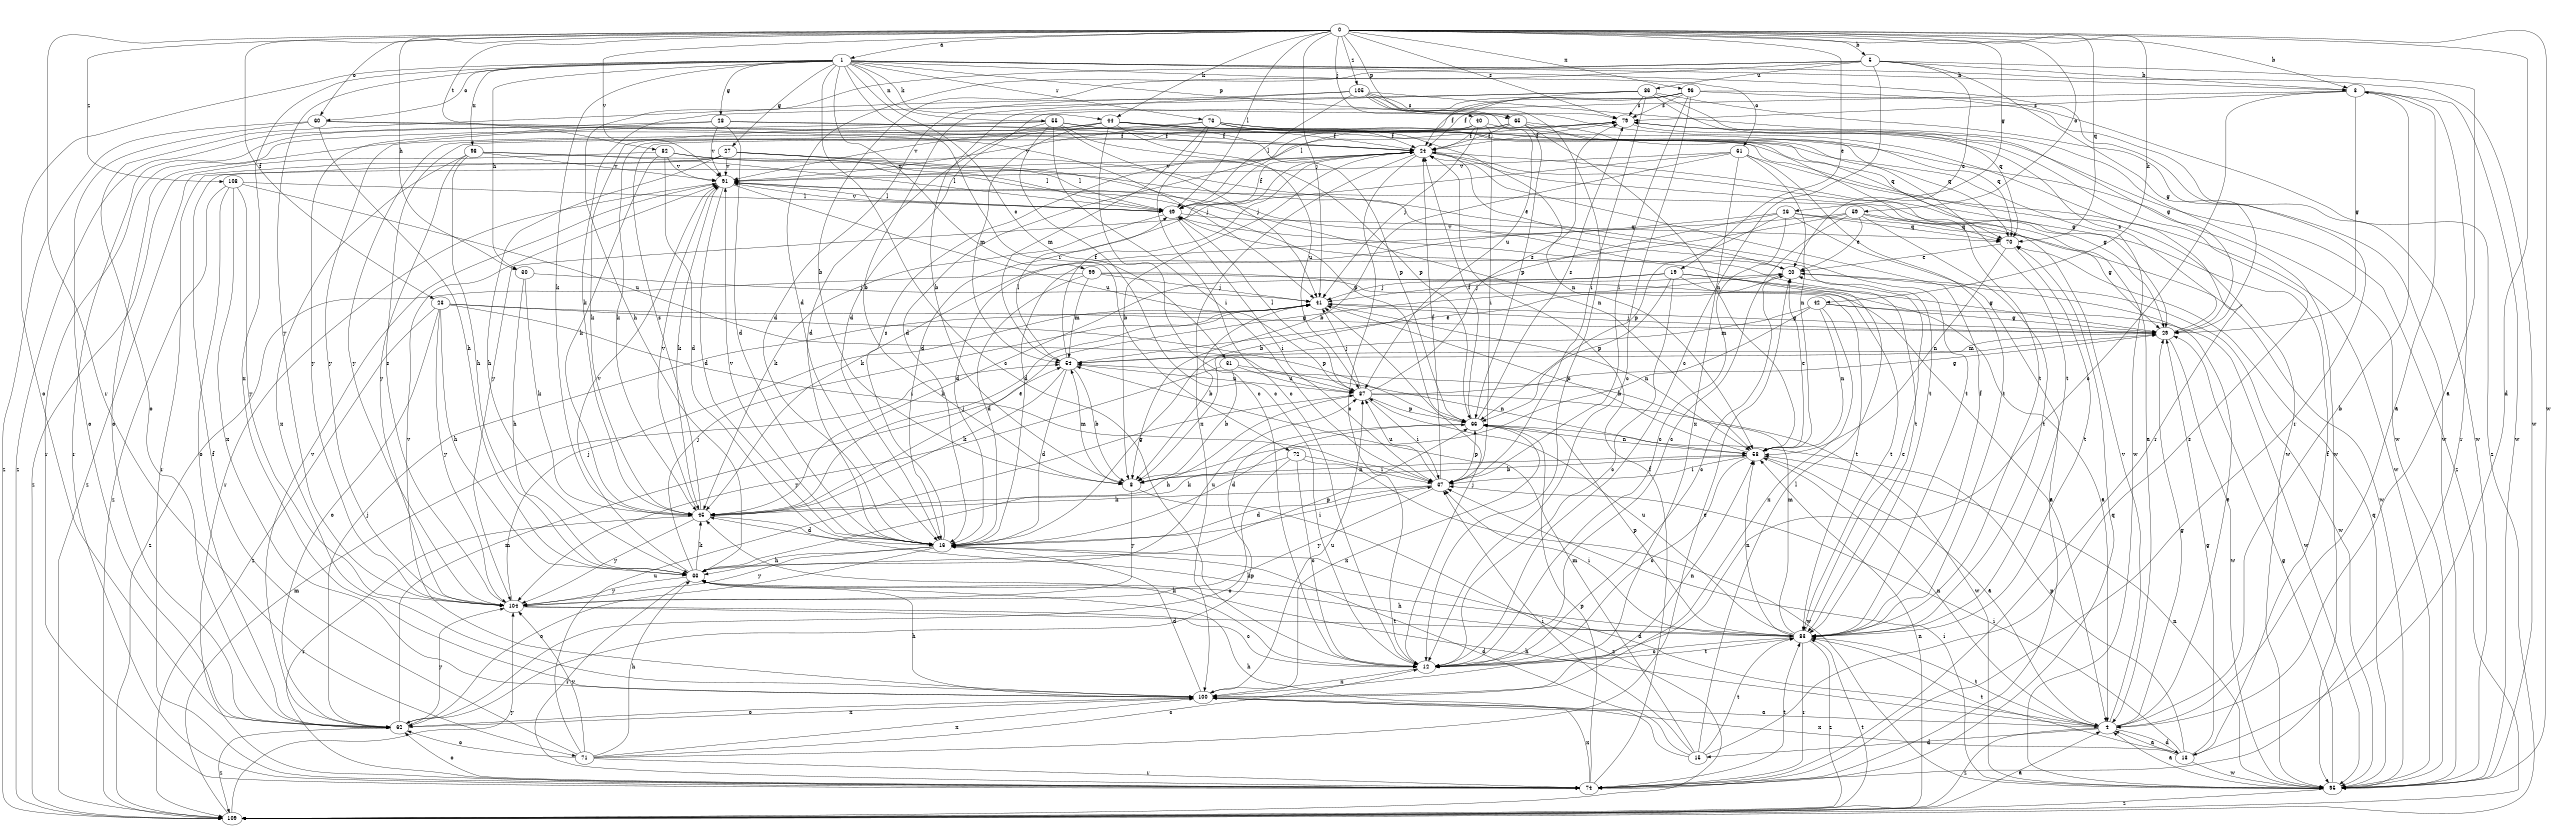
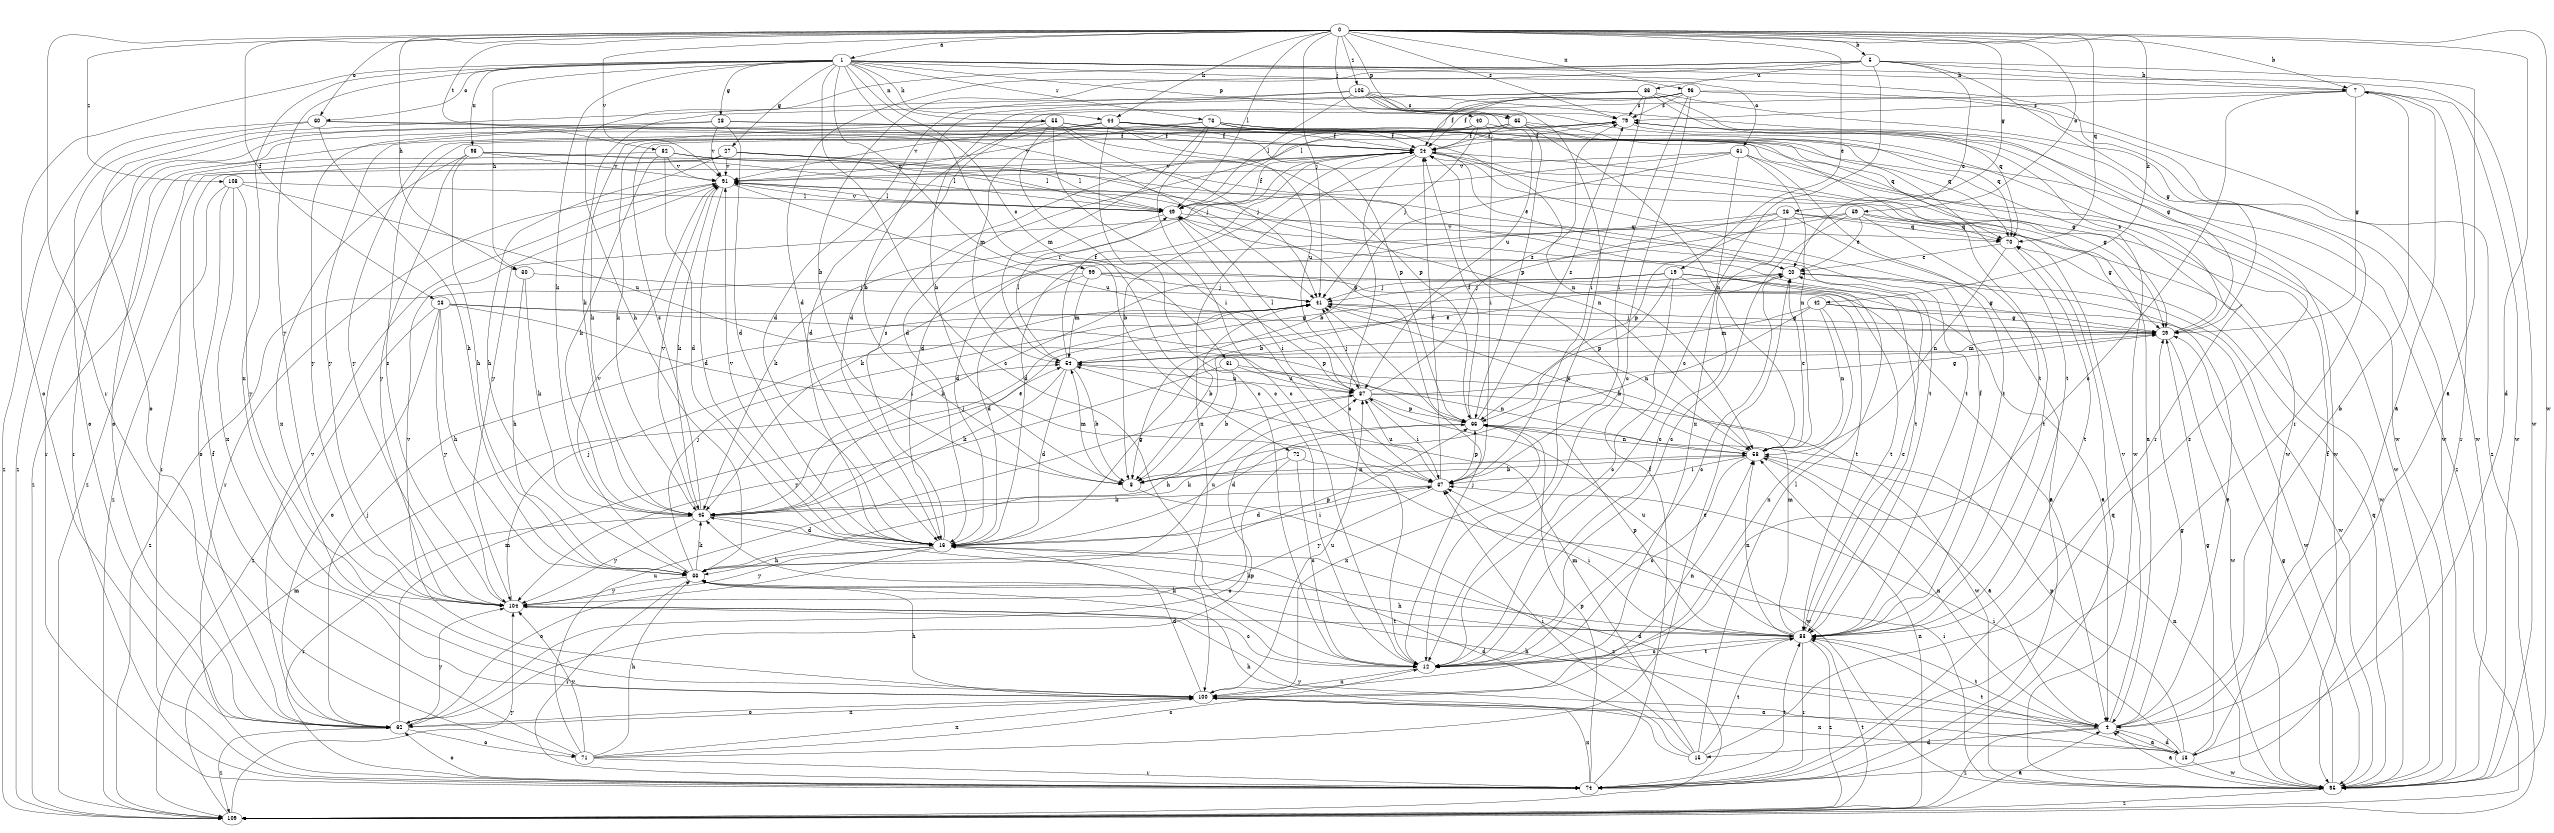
node "3": label "3" -> "7"
edge "72" -> "37": removed, label "i"
edge "8" -> "104": now "13" -> "104"
edge "71" -> "62": reversed
